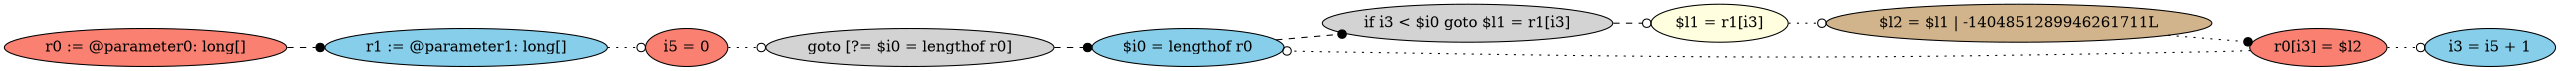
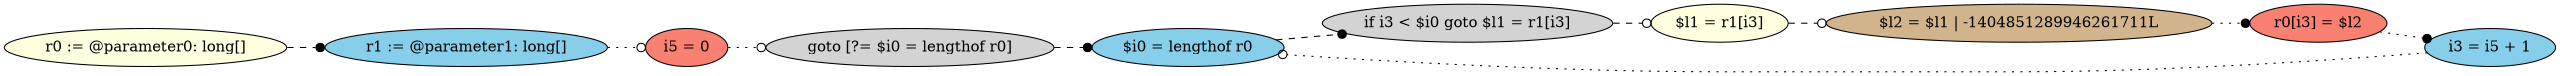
edge "$l1 = r1[i3]" -> "$l2 = $l1 | -1404851289946261711L": style dotted -> dashed
node "r0 := @parameter0: long[]": fillcolor salmon -> lightyellow
edge "r0[i3] = $l2" -> "i3 = i5 + 1": arrowhead odot -> dot
edge "r0[i3] = $l2" -> "$i0 = lengthof r0": now "i3 = i5 + 1" -> "$i0 = lengthof r0"
